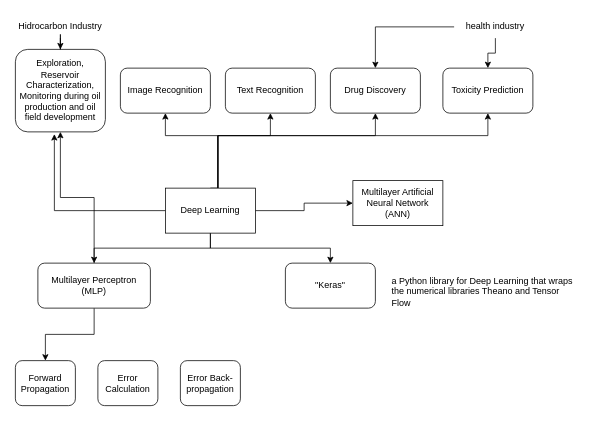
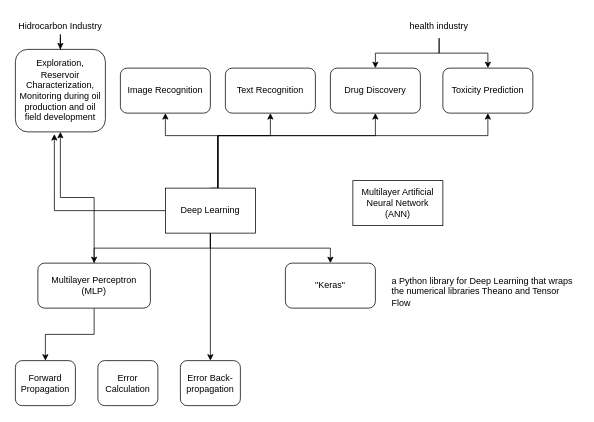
node "health industry": moved (495, 27) -> (439, 27)
edge "Deep Learning" -> "Multilayer Artificial Neural Network (ANN)": now "Deep Learning" -> "Error Back-propagation"
